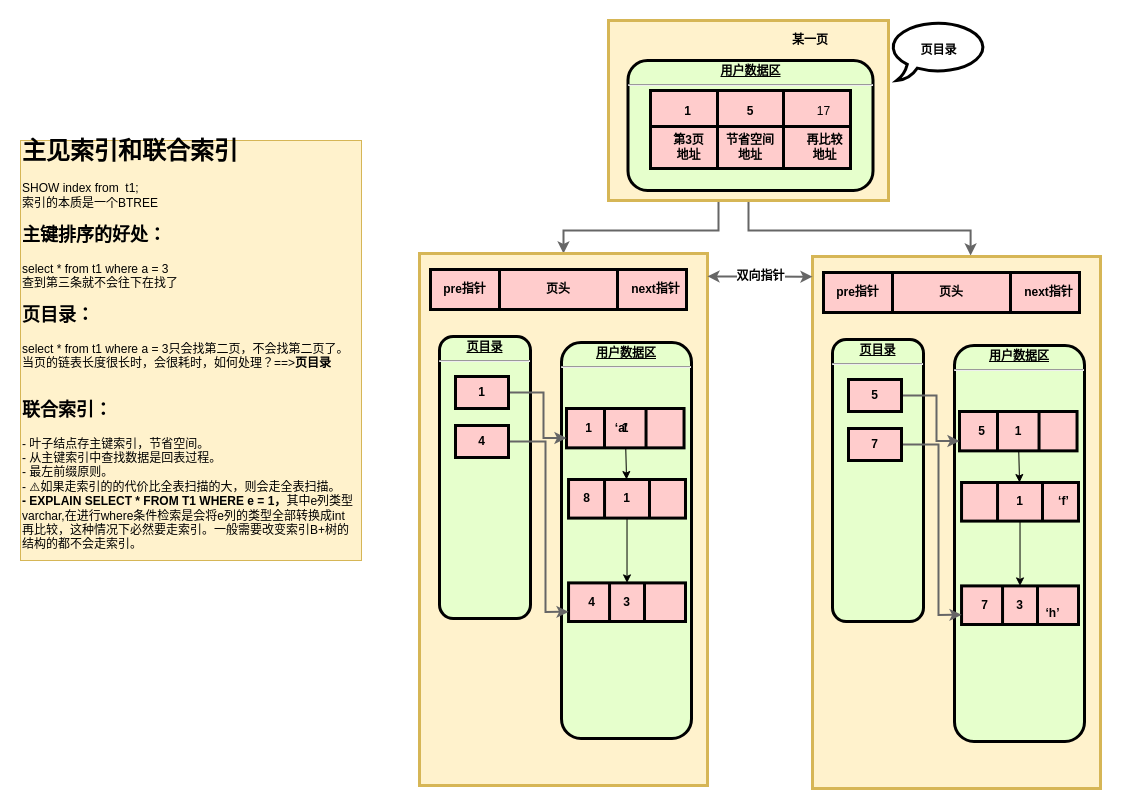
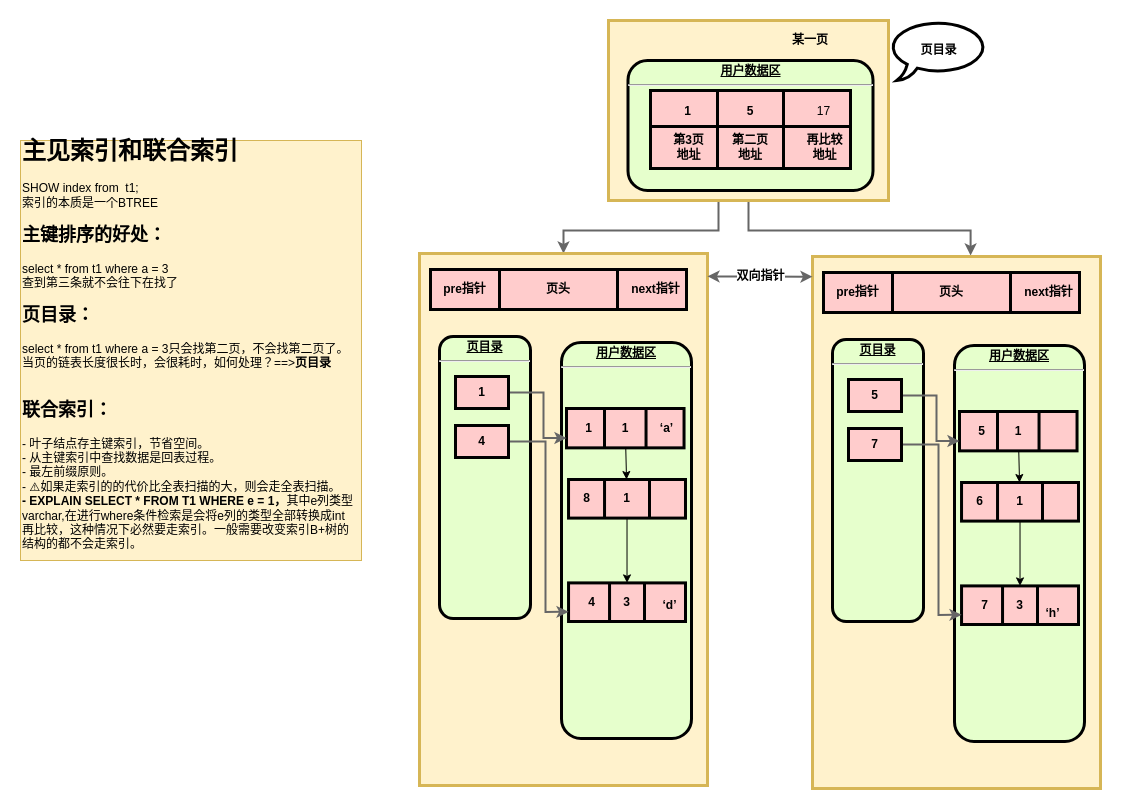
node "节省空间 地址": label "节省空间 地址" -> "第二页 地址"
node "‘a’": moved (621, 428) -> (666, 428)
node "6": added
node "‘f’": removed
node "‘d’": added
